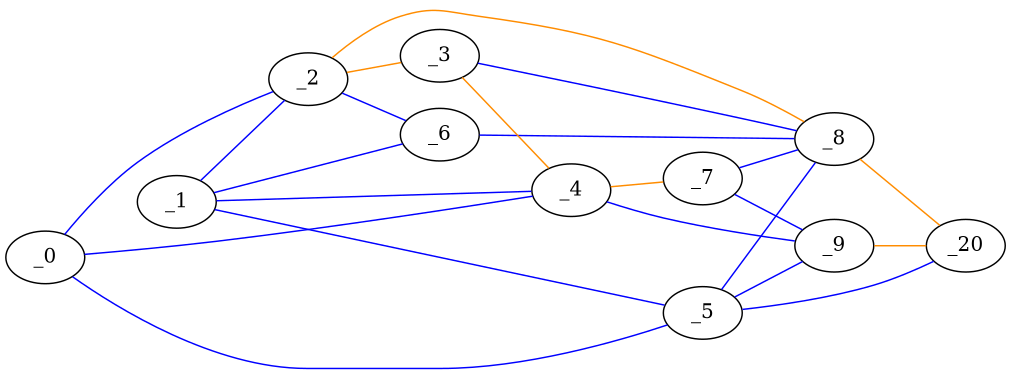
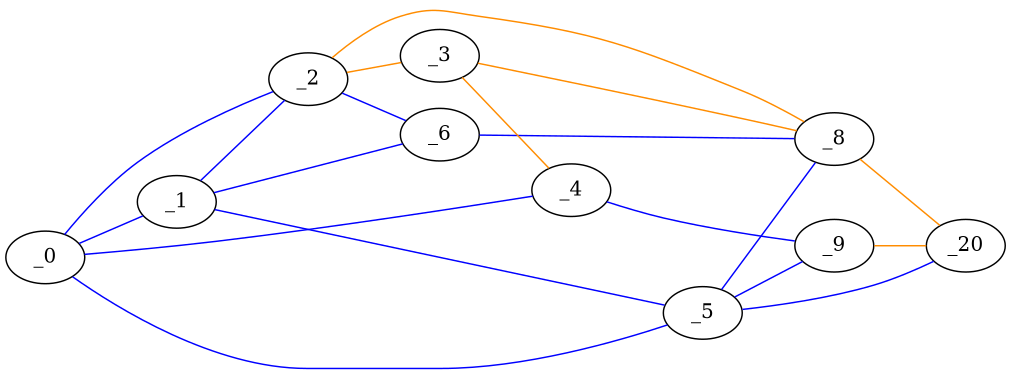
edge "_3" -- "_8": color blue -> darkorange
node "_7": removed
edge "_4" -- "_1": now "_0" -- "_1"
